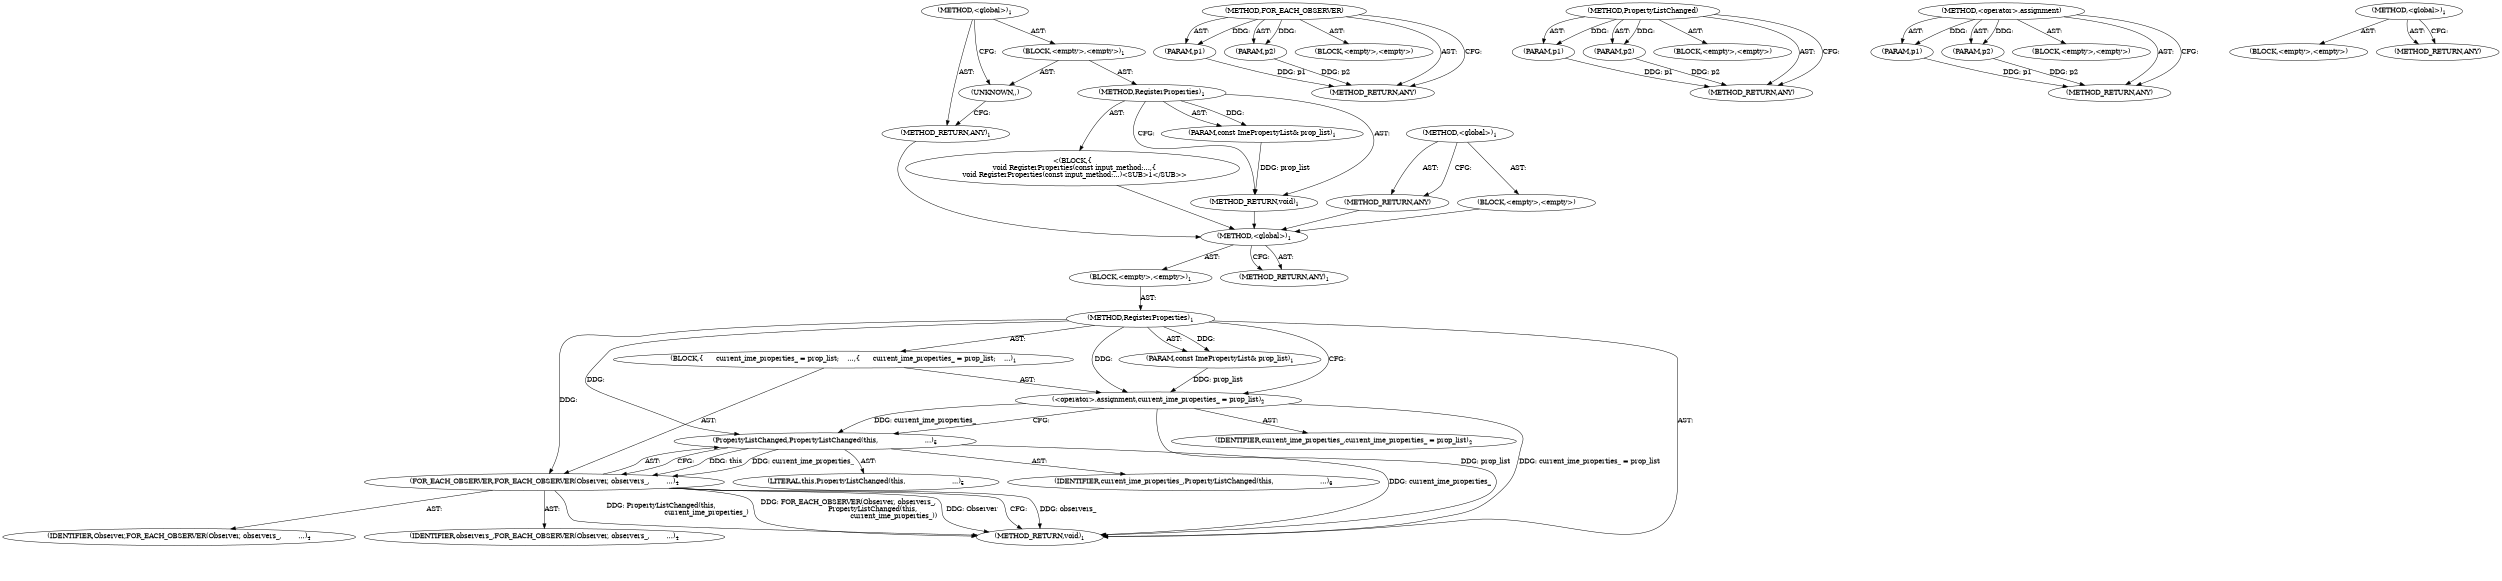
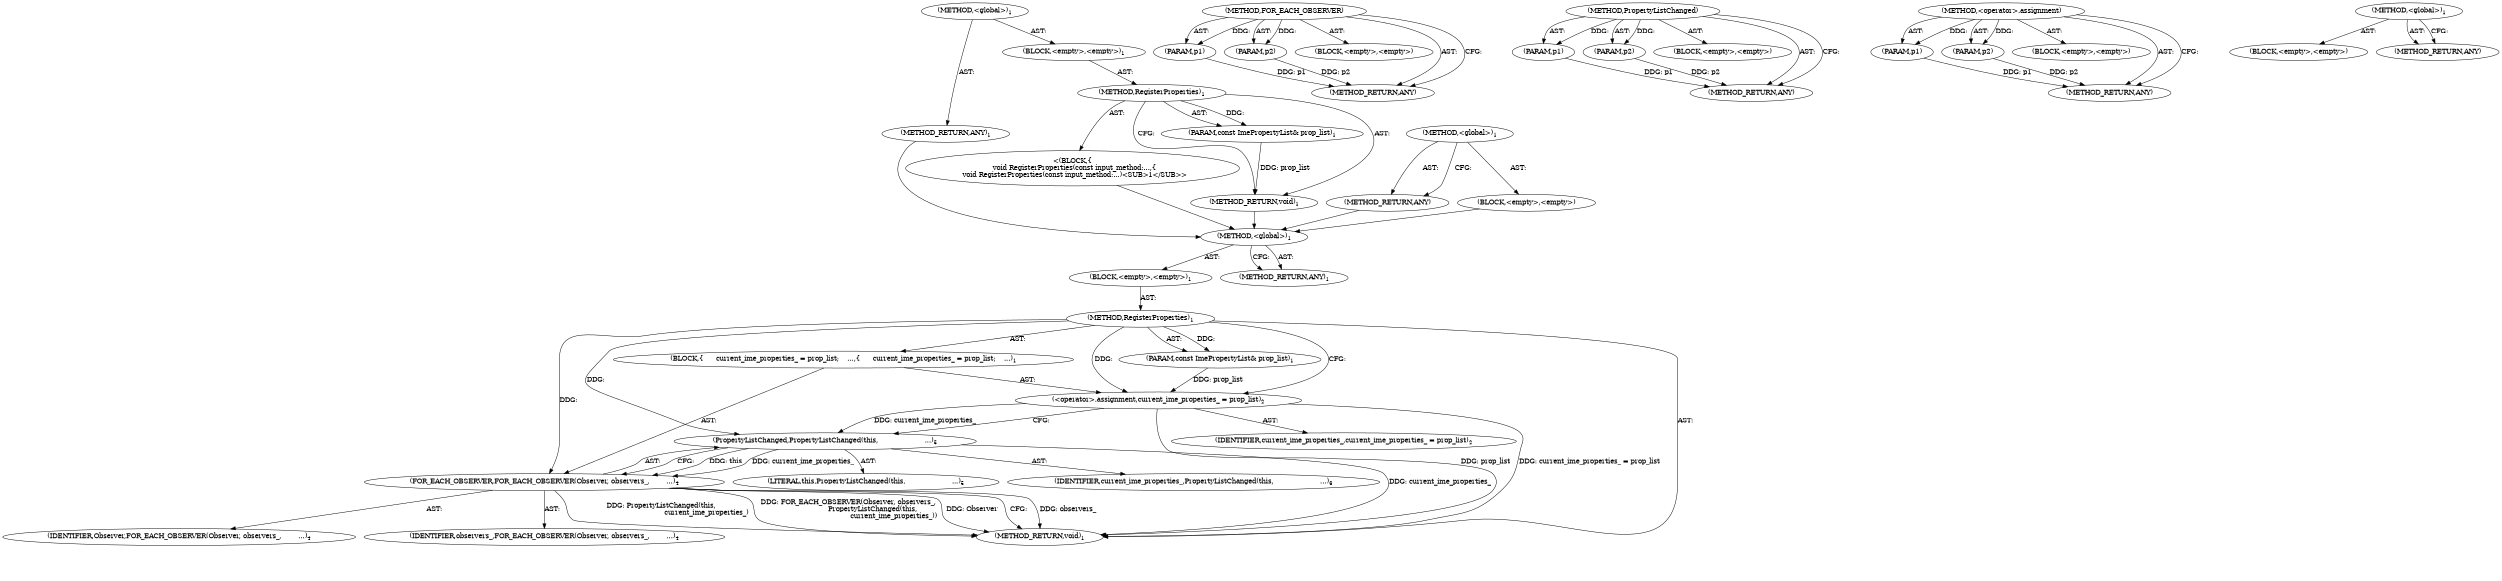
node "(UNKNOWN,,)": removed
